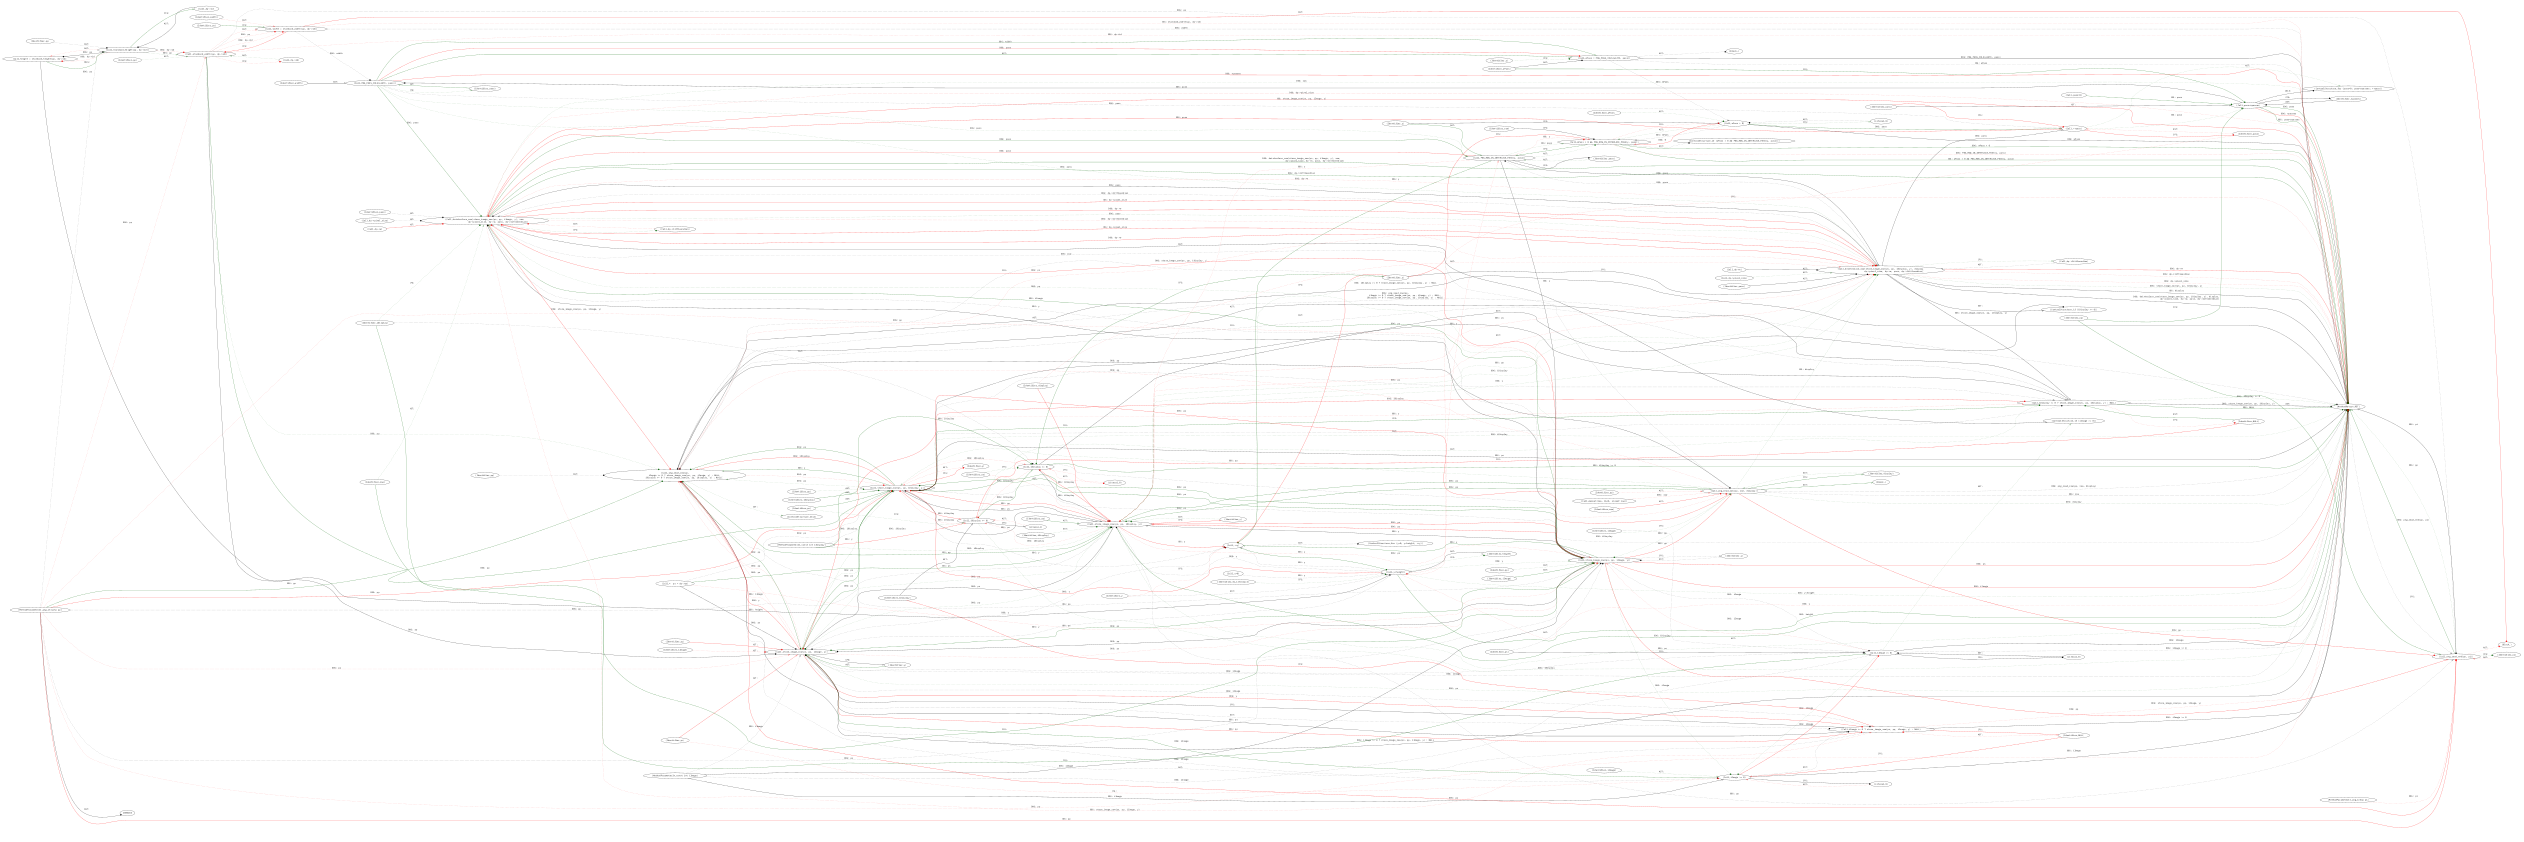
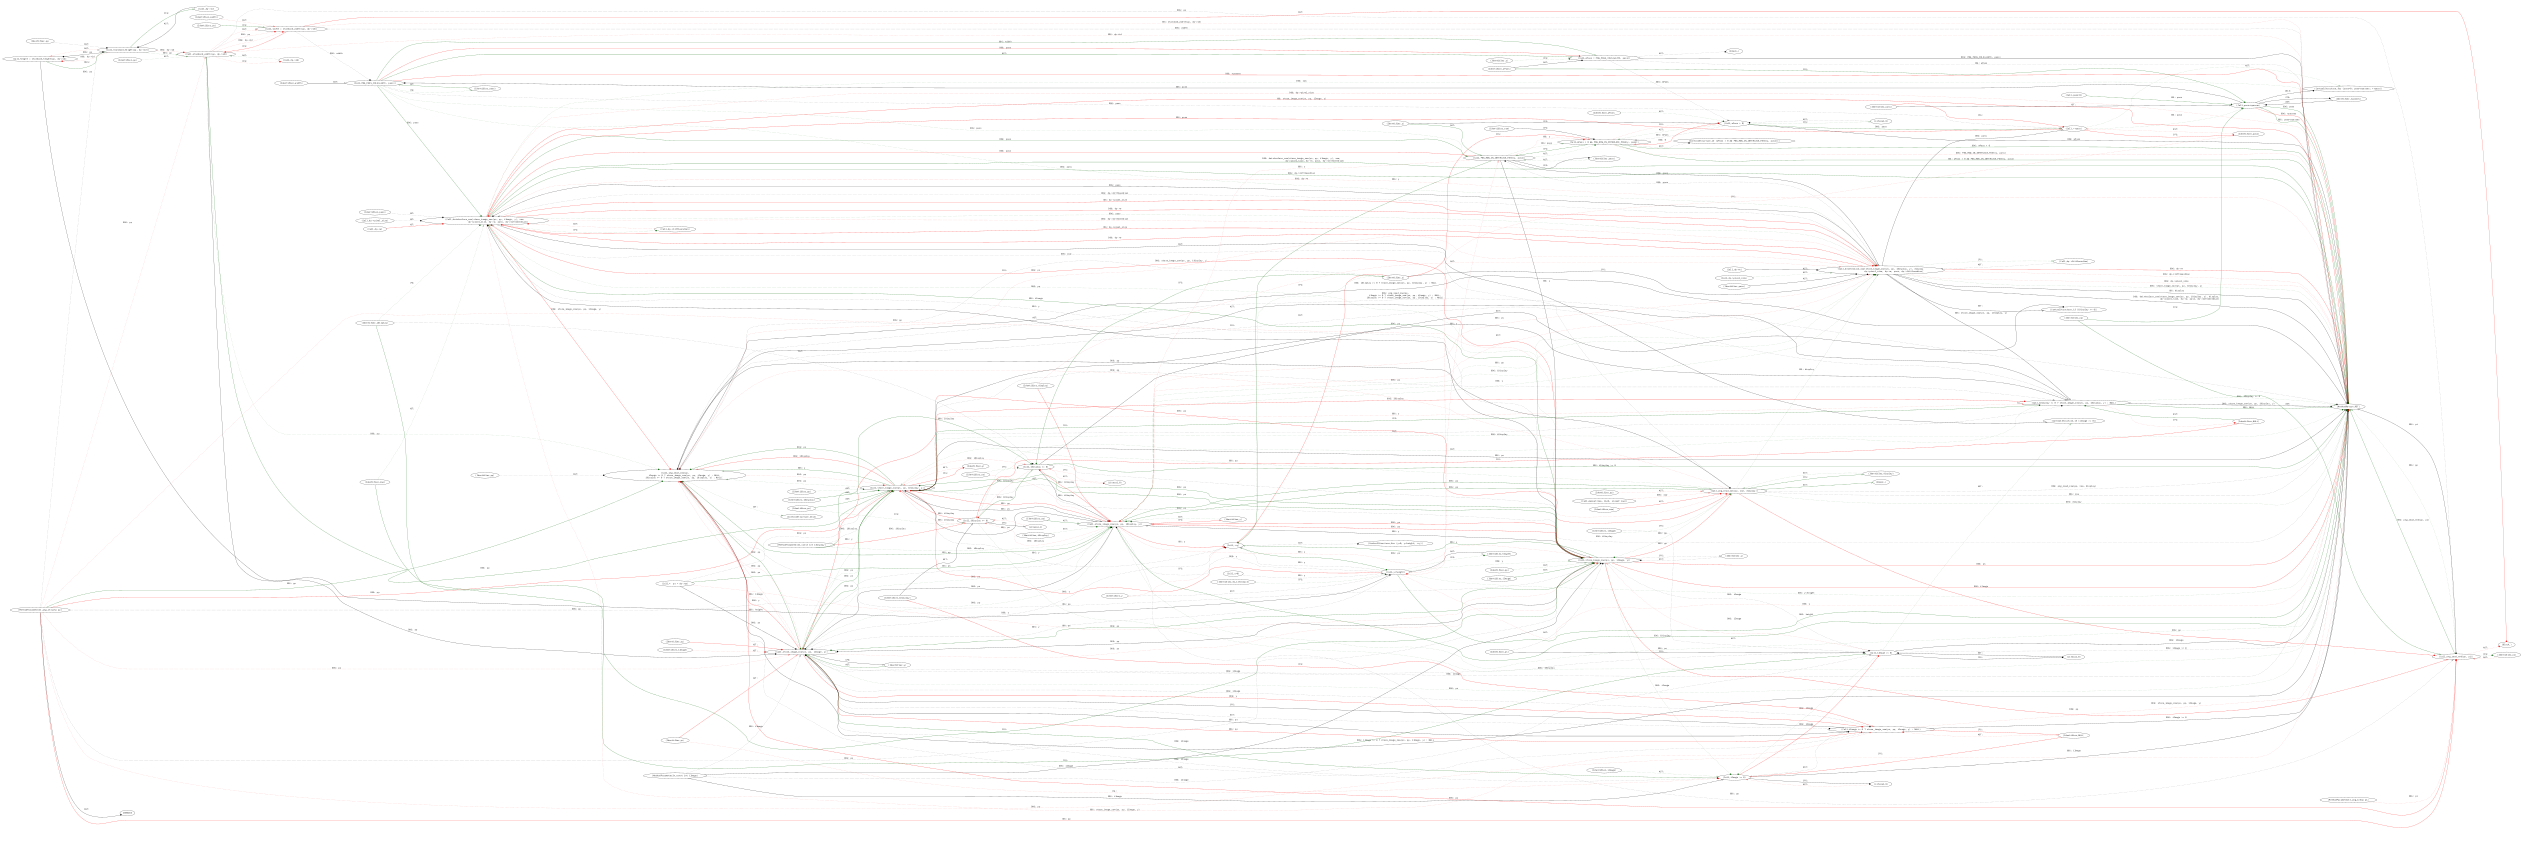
edge "(MethodReturn,RET)" -> "(Call,png_read_end(pp, pi))": removed, label "CFG:"
